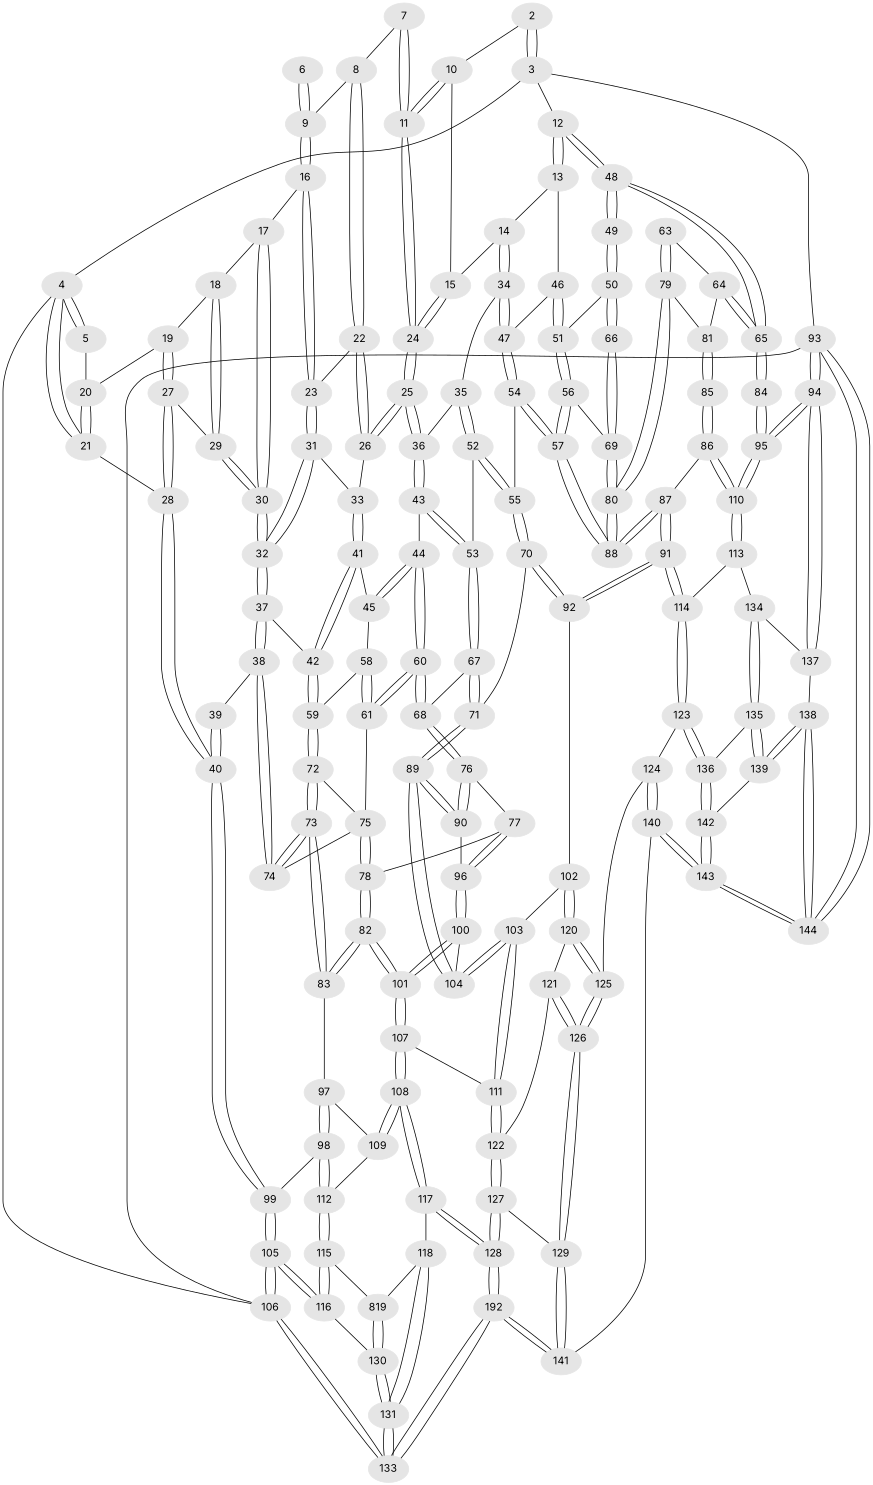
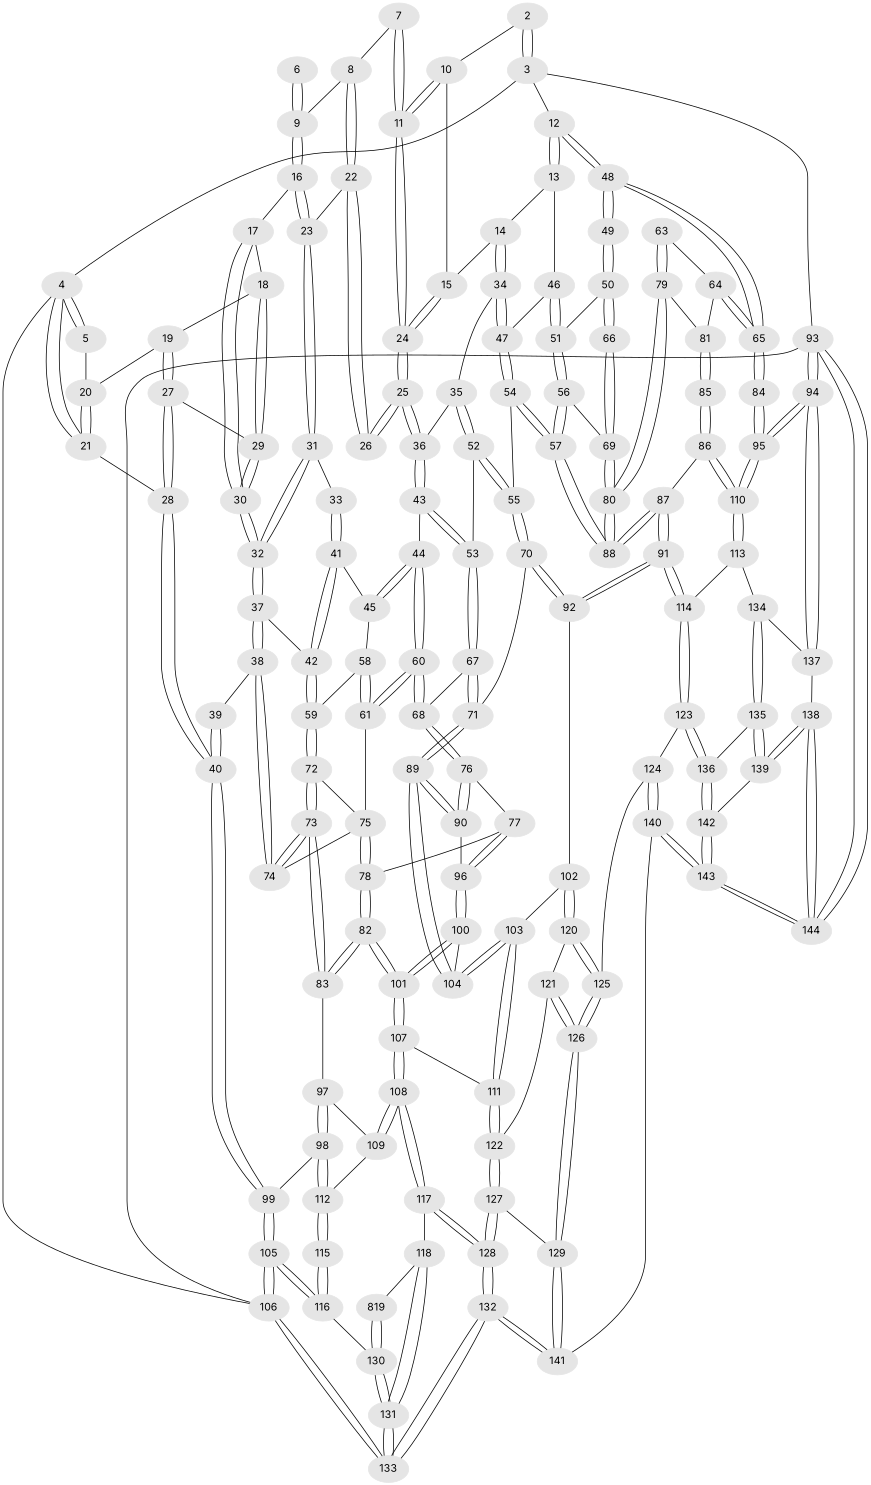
edge "26" -- "33": removed
edge "115" -- "819": removed
node "192": label "192" -> "132"
